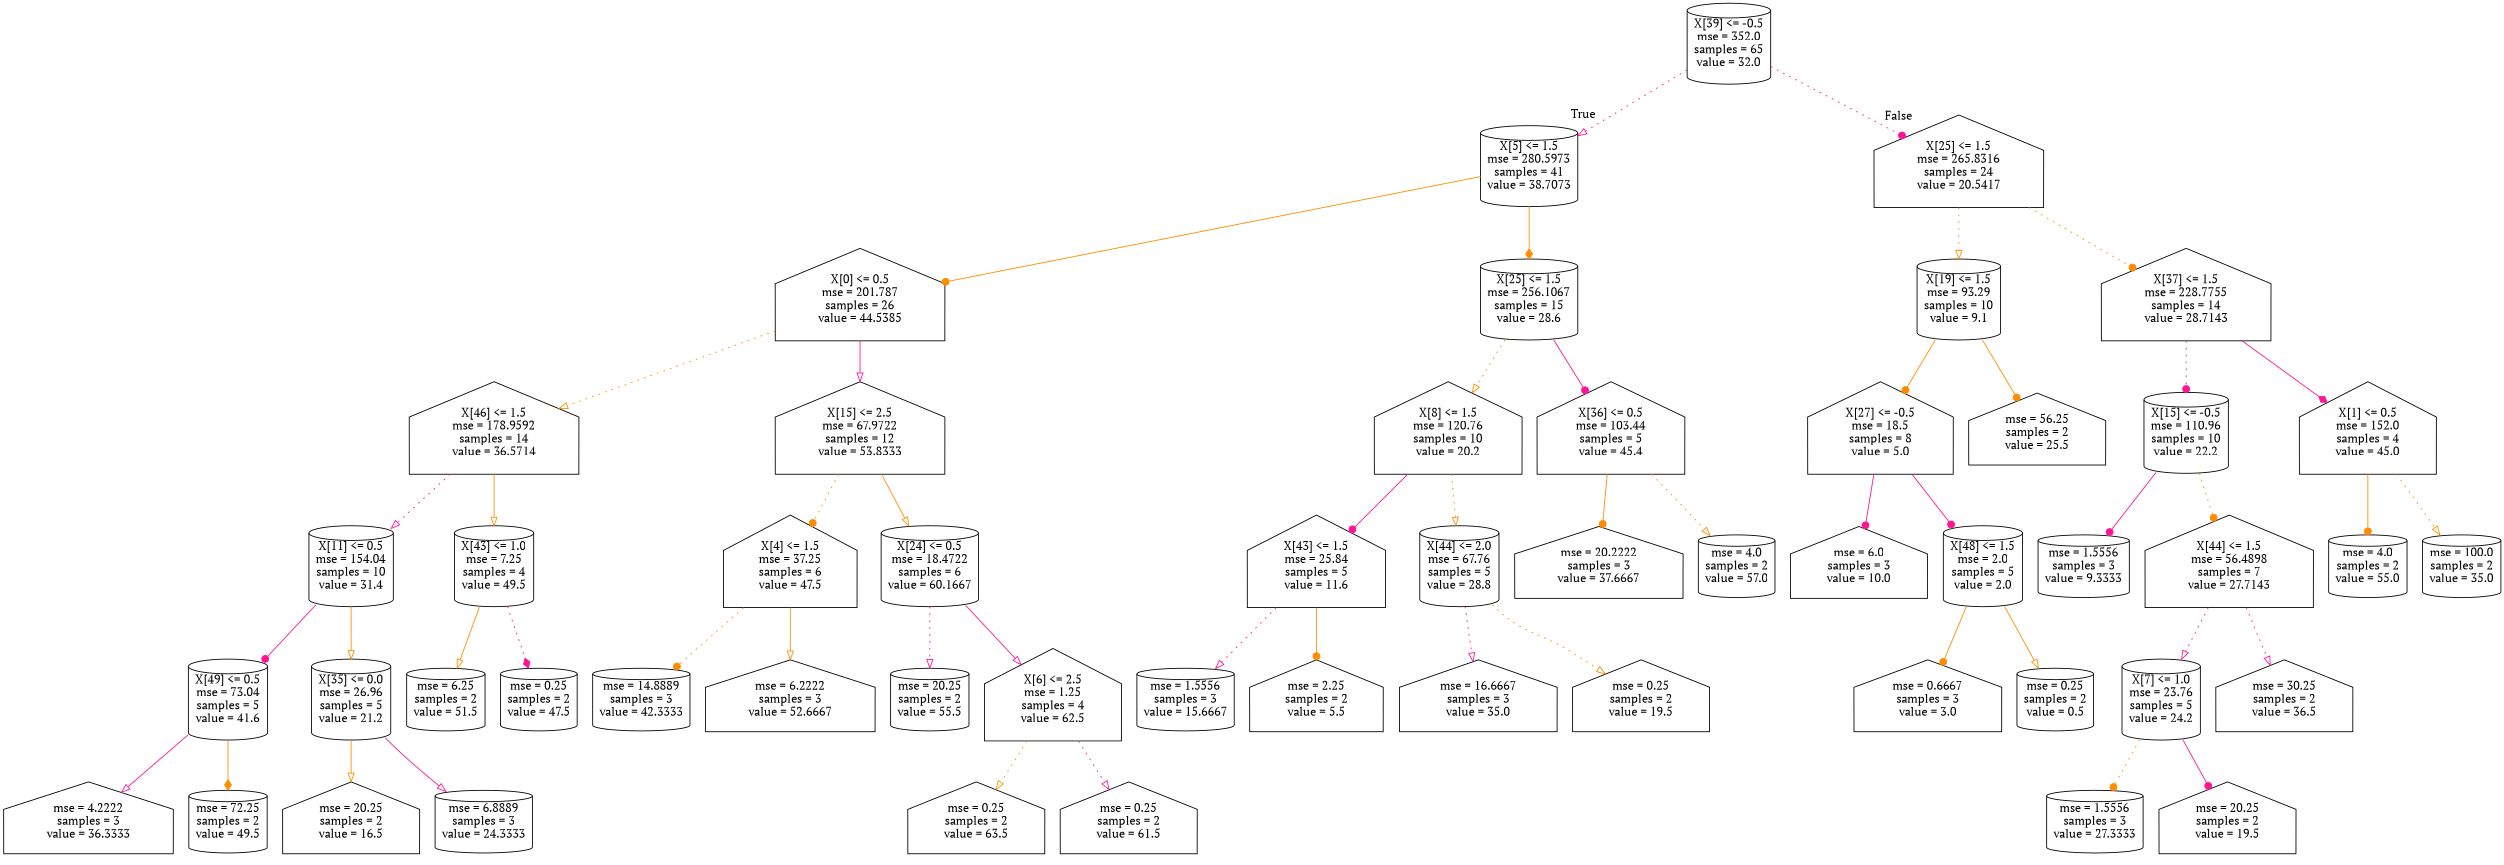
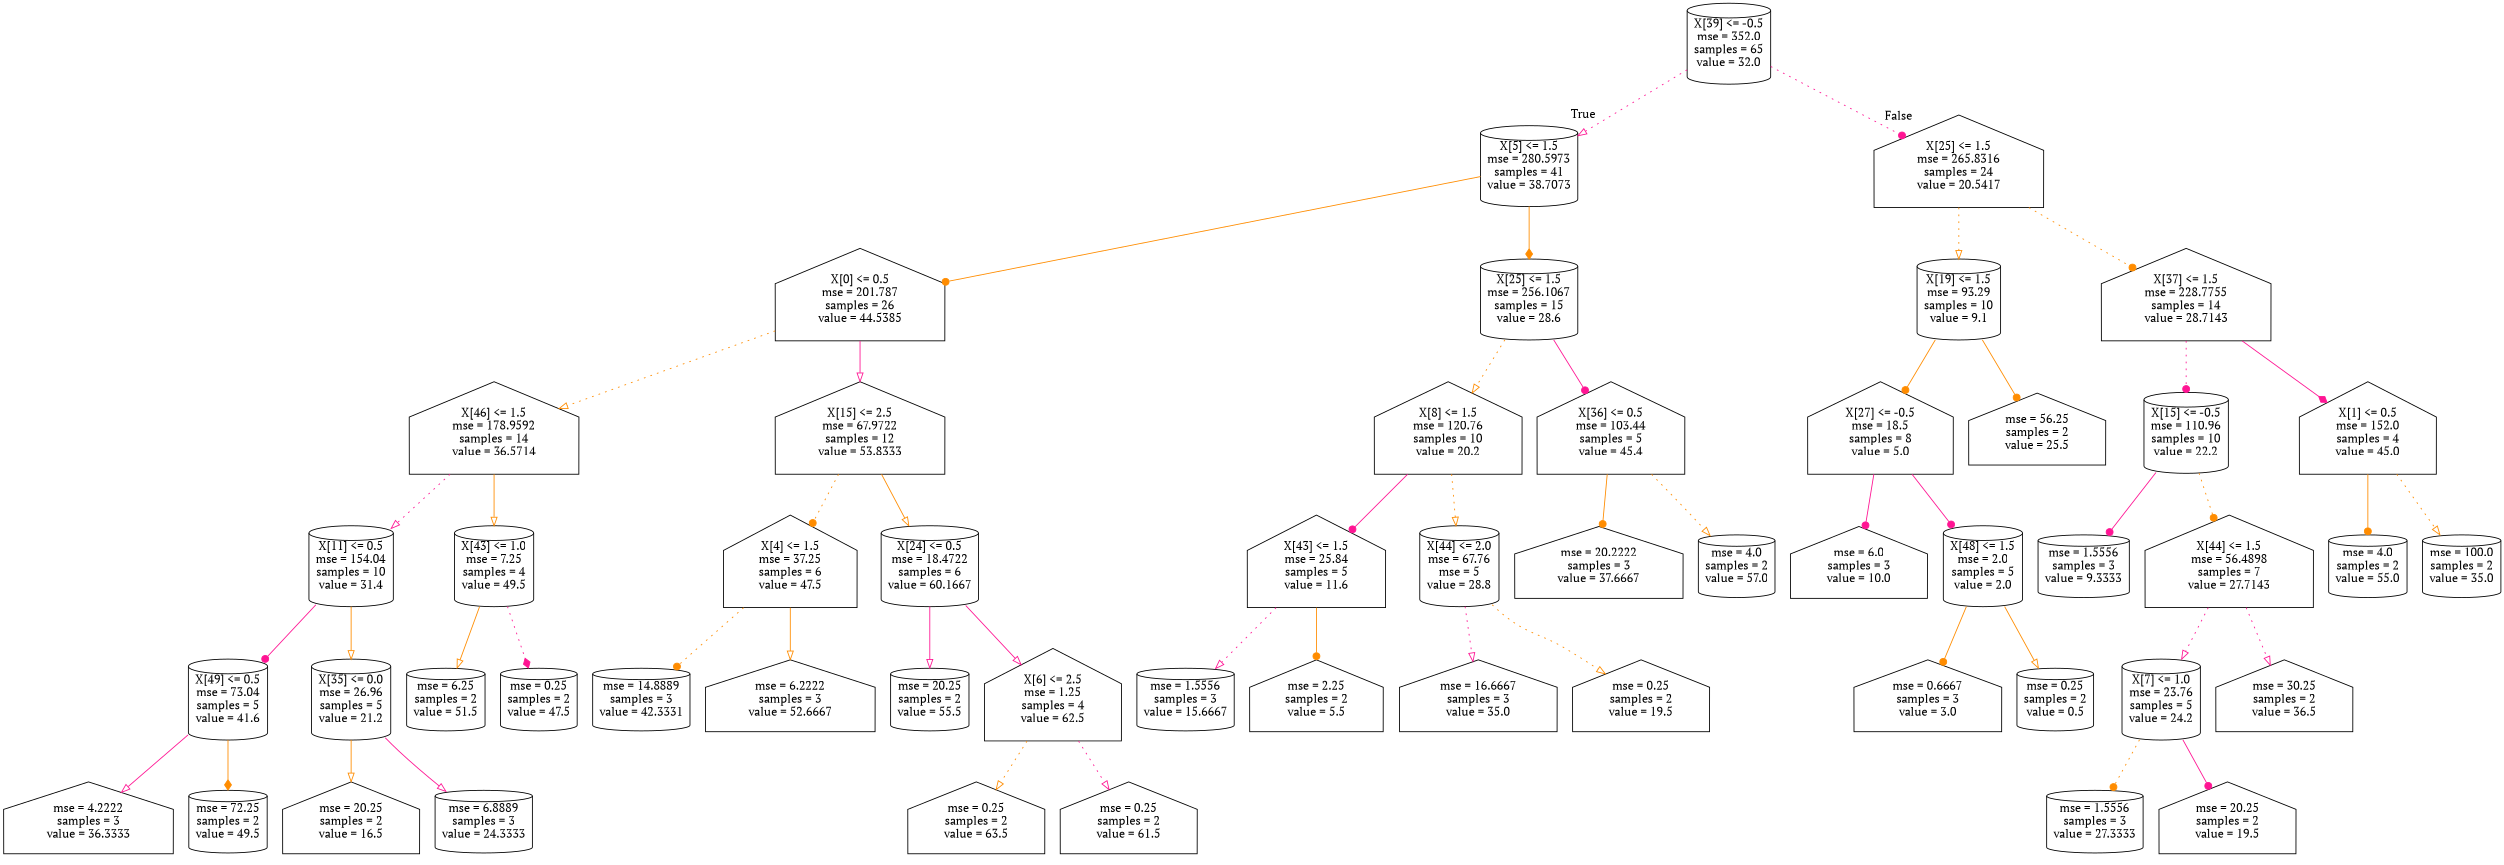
node "X[44] <= 2.0 mse = 67.76 samples = 5 value = 28.8": label "X[44] <= 2.0 mse = 67.76 samples = 5 value = 28.8" -> "X[44] <= 2.0 mse = 67.76 mse = 5 value = 28.8"
edge "X[24] <= 0.5 mse = 18.4722 samples = 6 value = 60.1667" -> "mse = 20.25 samples = 2 value = 55.5": style dotted -> solid
node "mse = 14.8889 samples = 3 value = 42.3333": label "mse = 14.8889 samples = 3 value = 42.3333" -> "mse = 14.8889 samples = 3 value = 42.3331"
